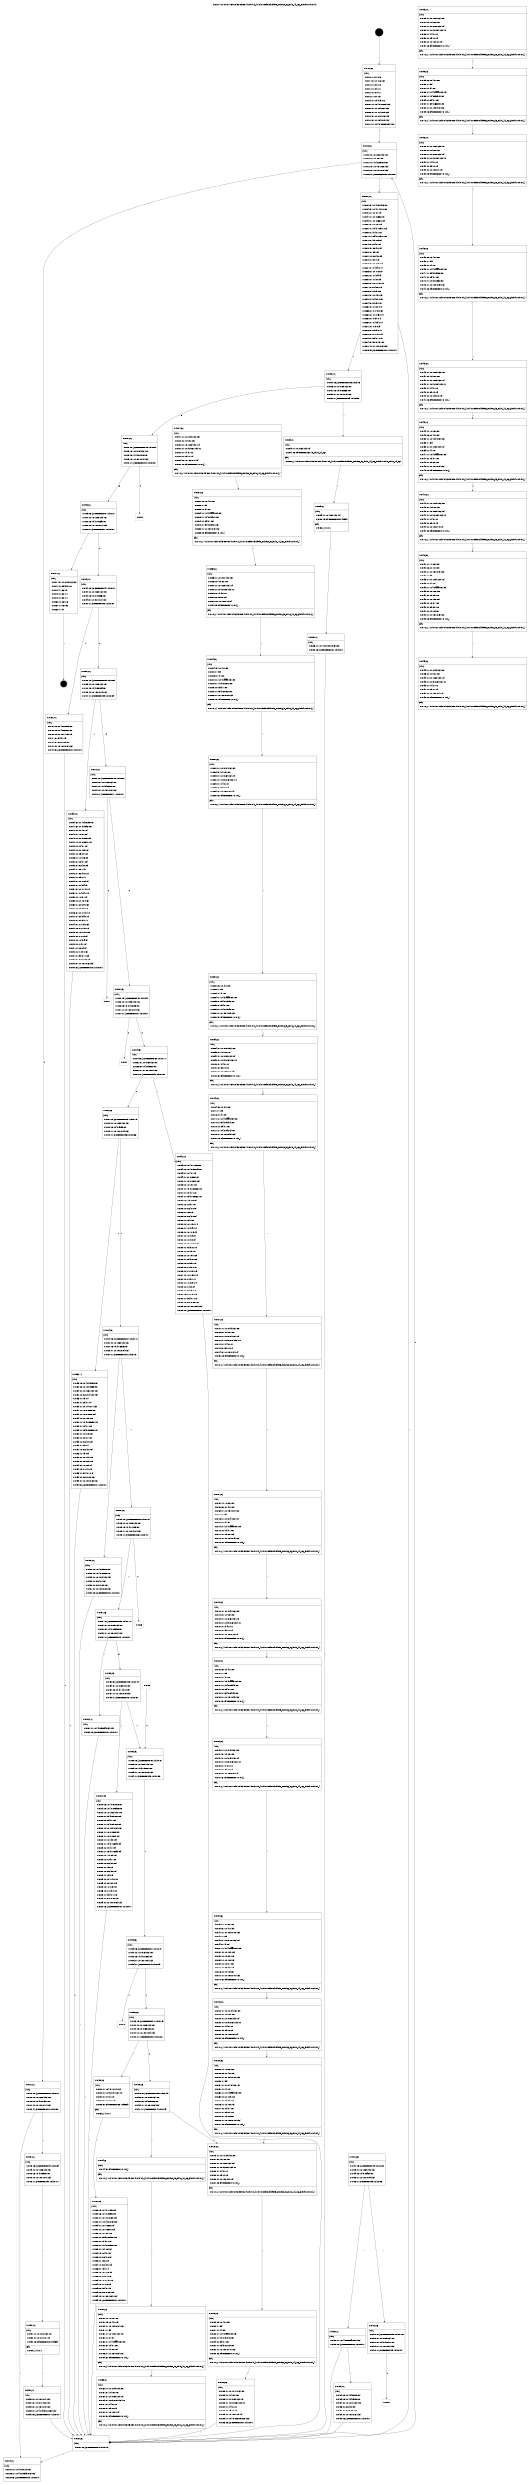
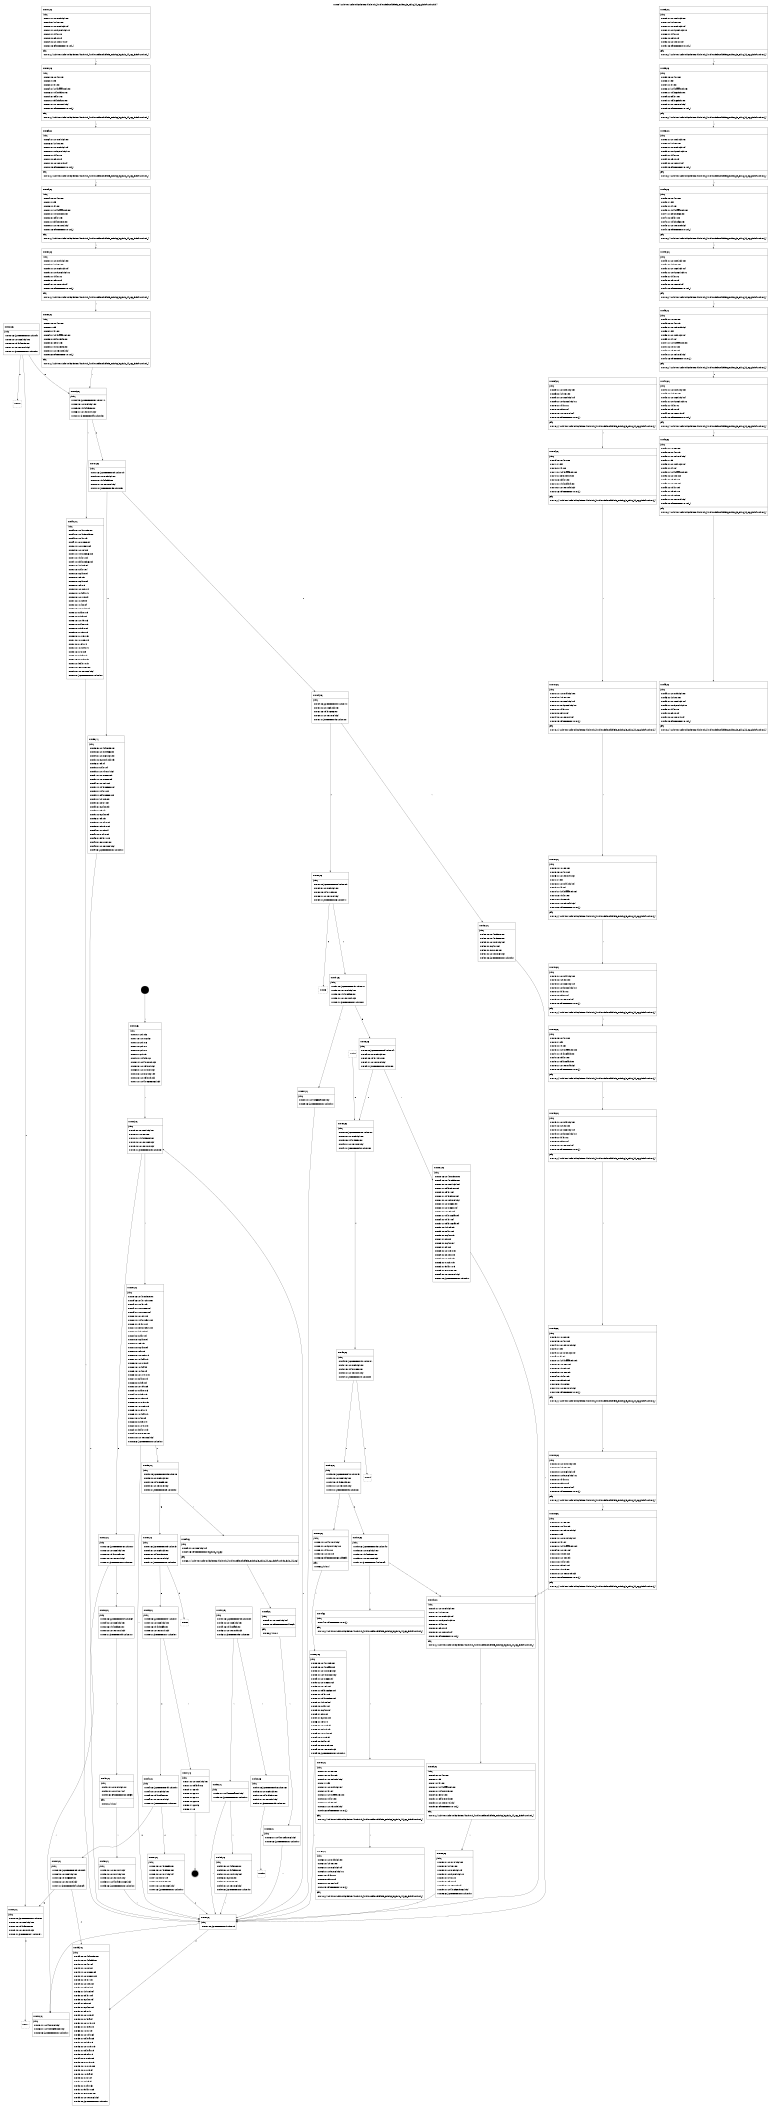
edge "0x401a1e [22]" -> "0x401a34 [25]": reversed
edge "0x4020c7 [40]" -> "0x4020ef [32]": now "0x4020c7 [40]" -> "0x401a4d [25]"
edge "0x401d0f [134]" -> "0x4024a2 [5]": reversed
